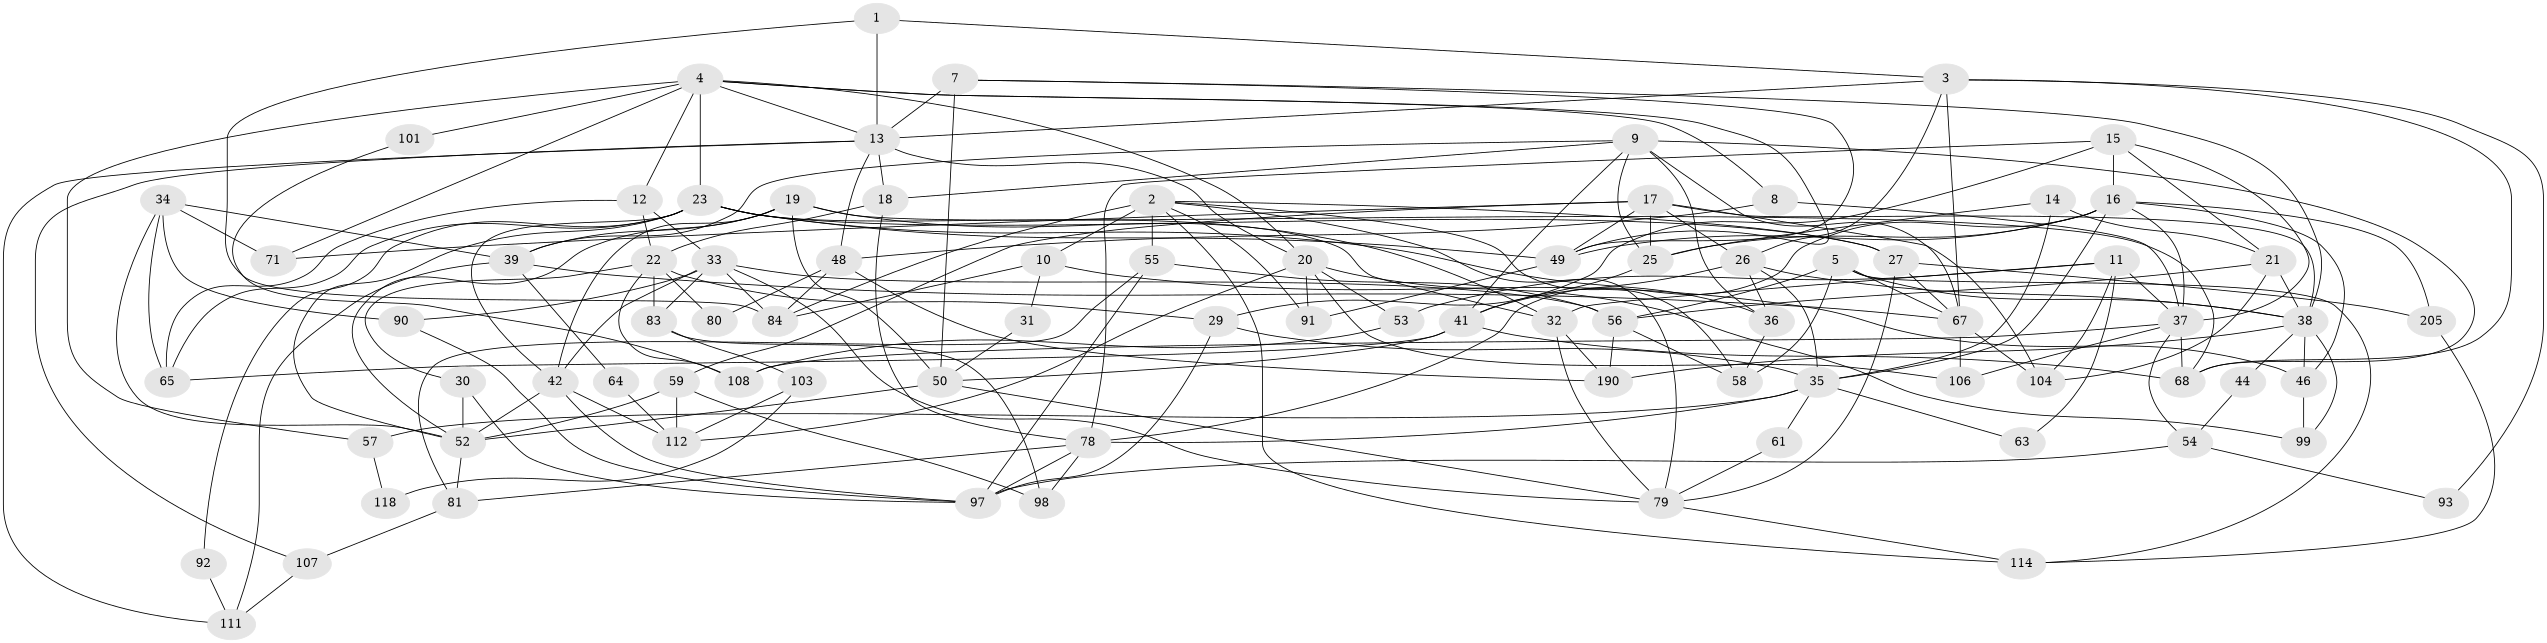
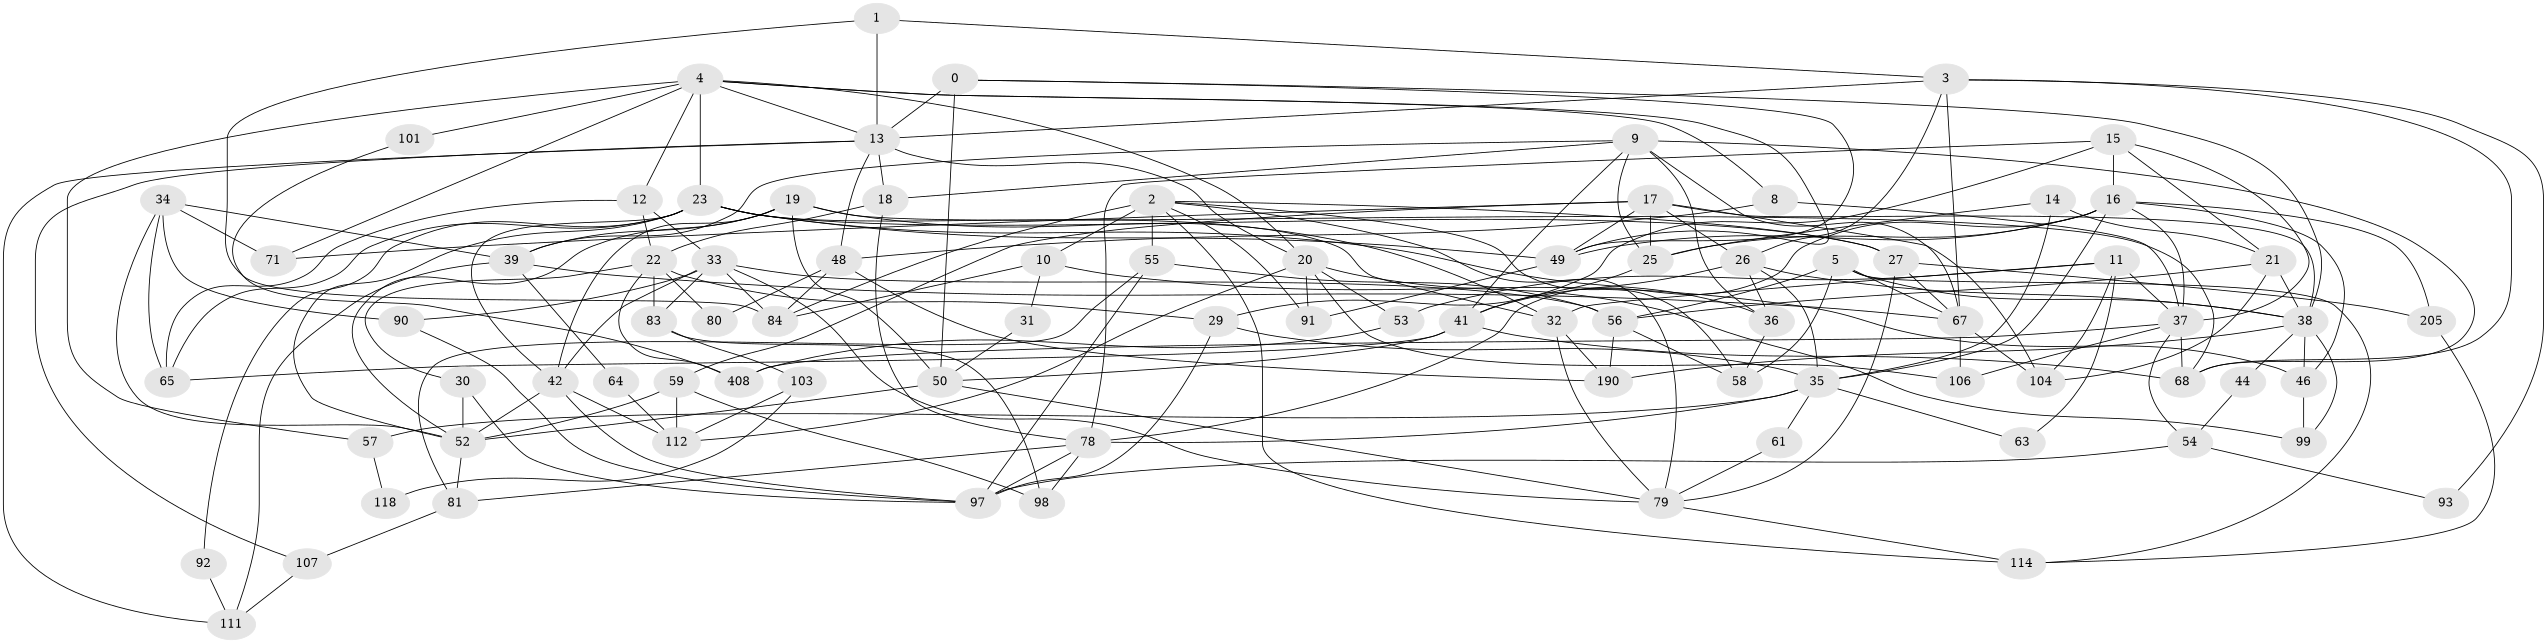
node "7": label "7" -> "0"
node "108": label "108" -> "408"
